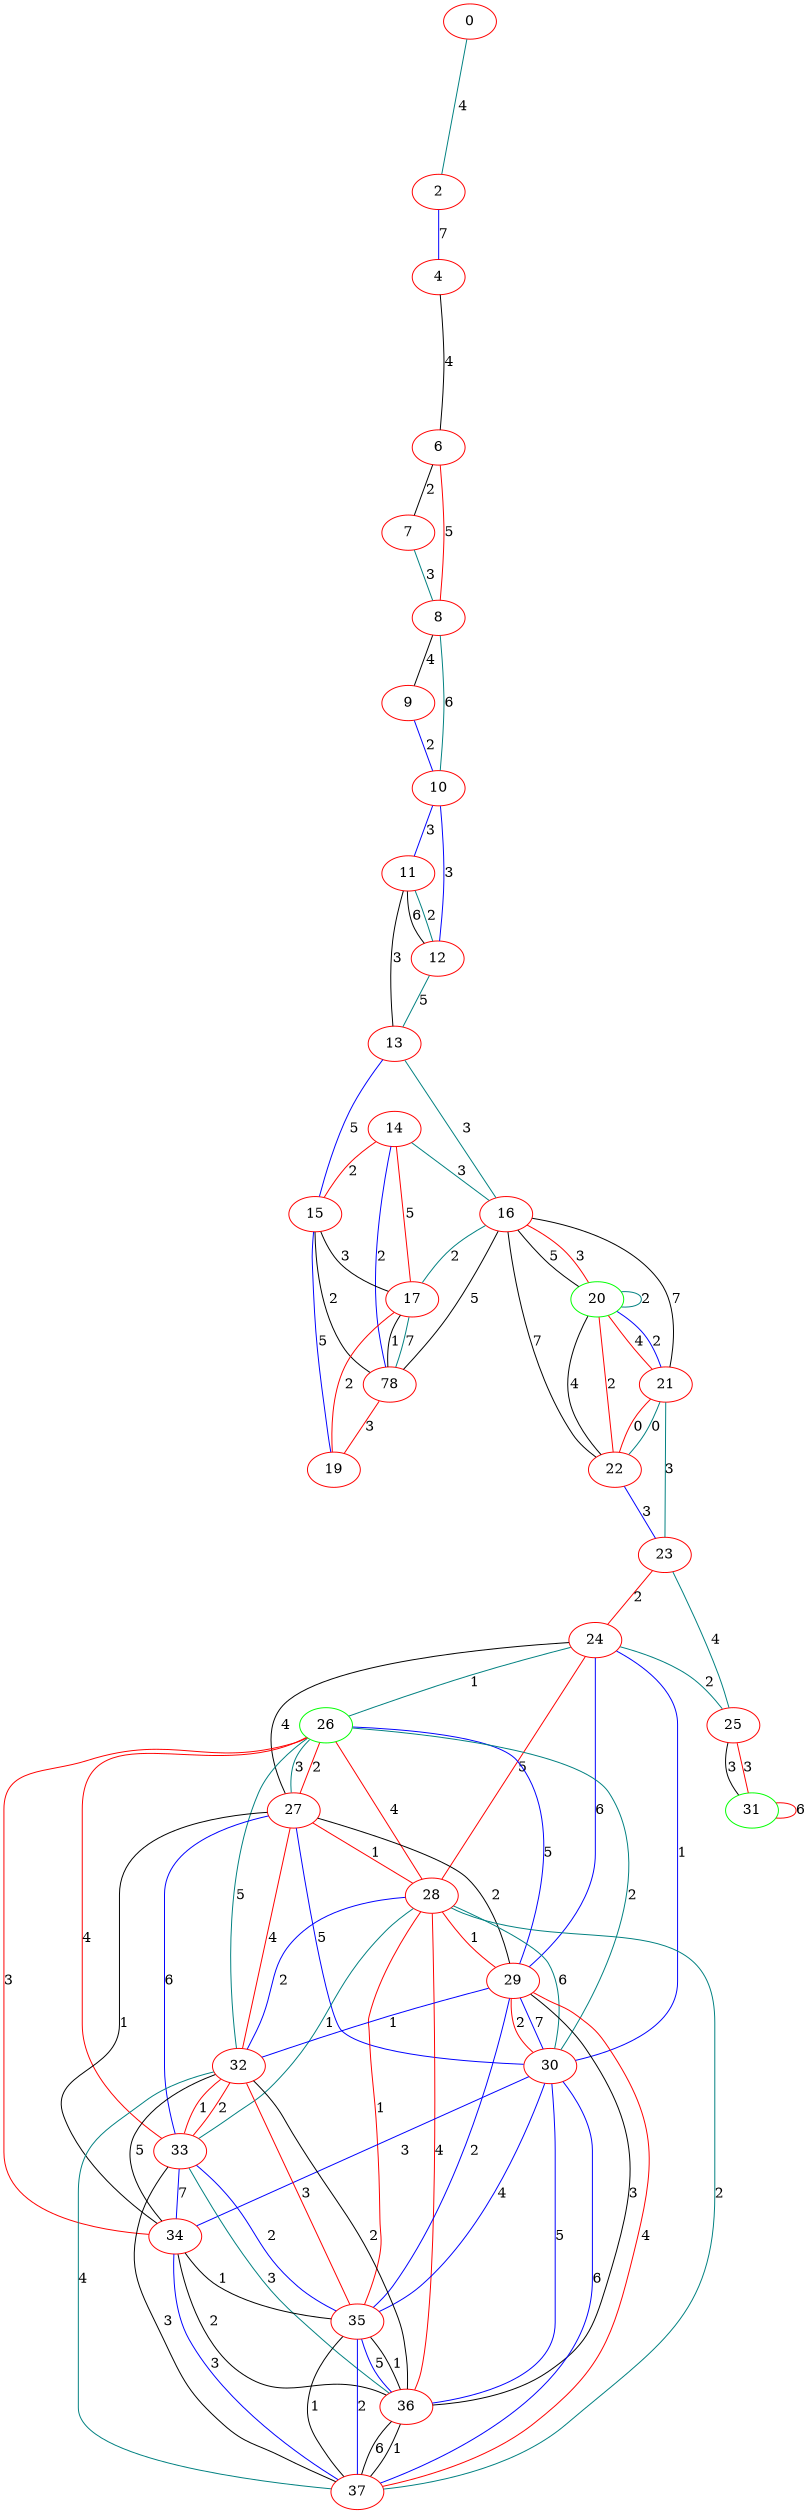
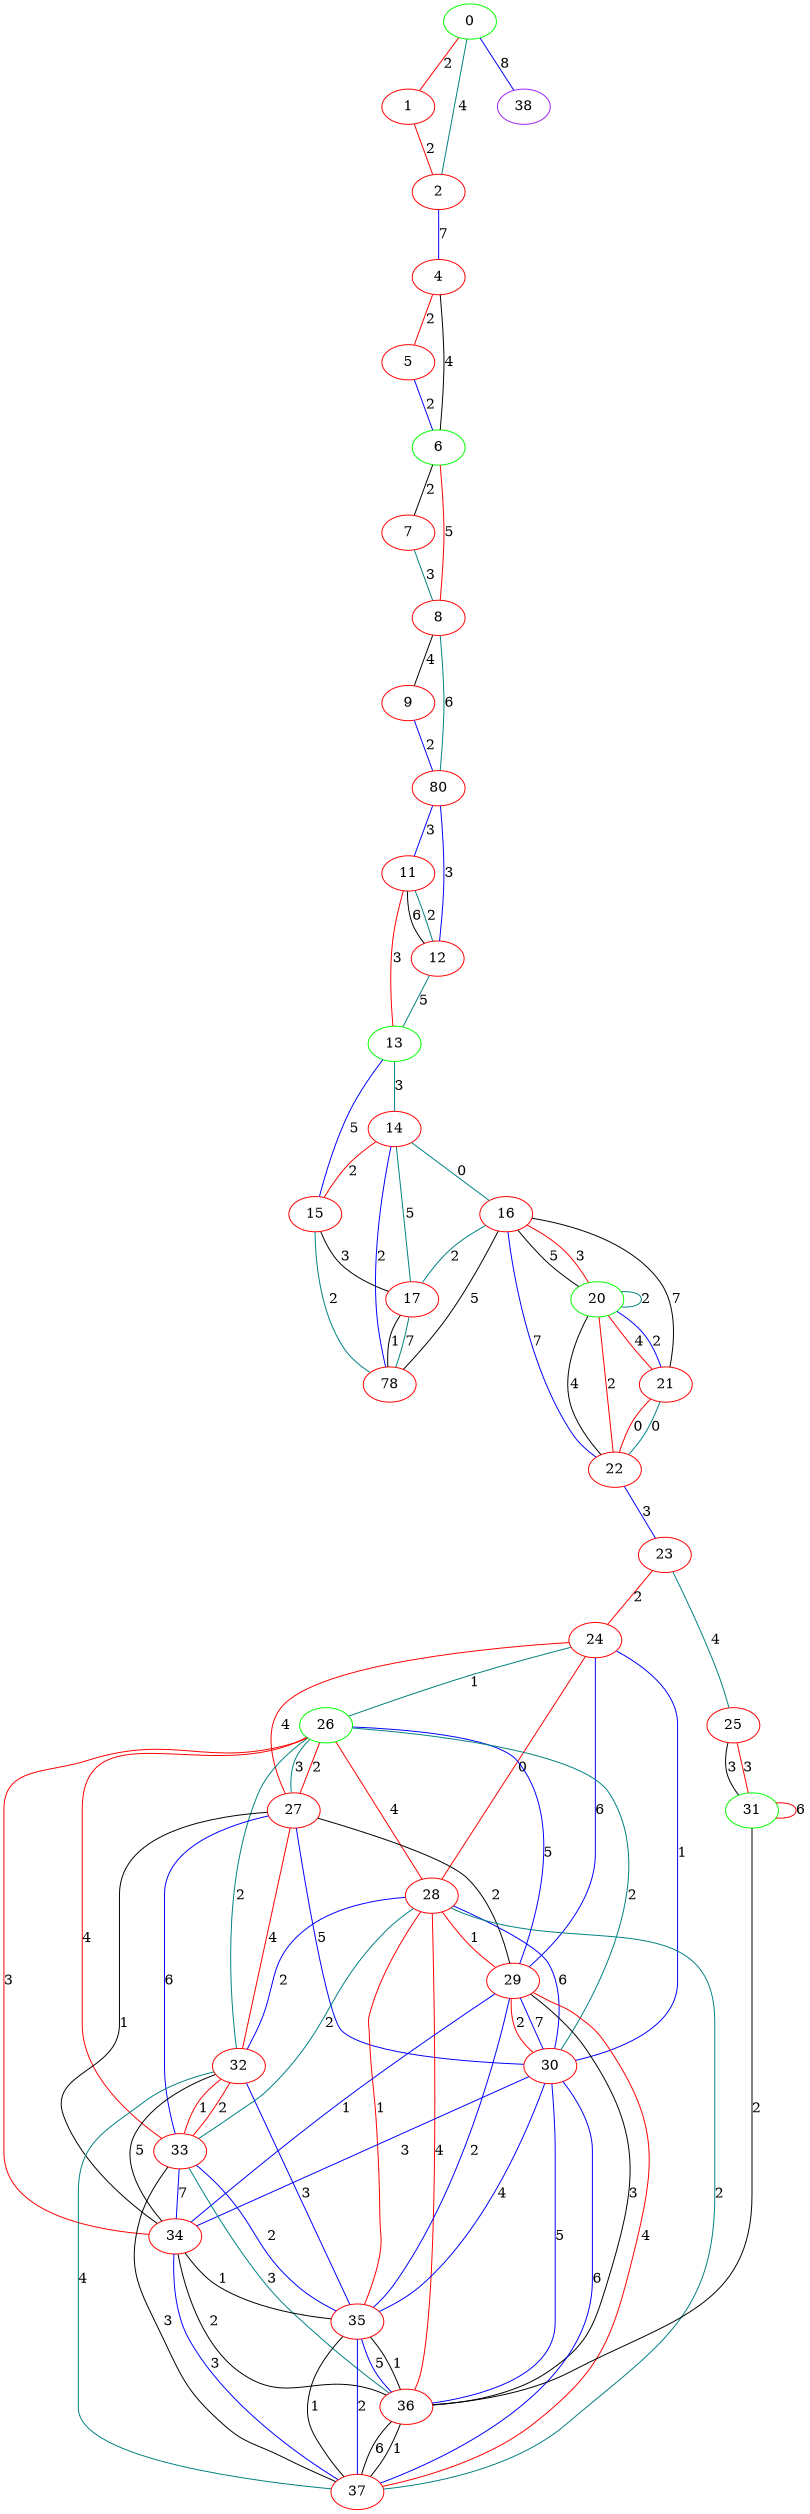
node "0": color red -> green
node "1": added
node "38": added
node "5": added
node "6": color red -> green
node "10": label "10" -> "80"
edge "11" -- "13": color black -> red
node "13": color red -> green
edge "13" -- "16": now "13" -- "14"
edge "14" -- "16": label "3" -> "0"
edge "14" -- "17": color red -> teal
edge "15" -- "78": color black -> teal
edge "16" -- "22": color black -> blue
node "19": removed
edge "21" -- "23": removed, label "3"
edge "24" -- "27": color black -> red
edge "24" -- "25": removed, label "2"
edge "24" -- "28": label "5" -> "0"
edge "27" -- "28": removed, label "1"
edge "26" -- "32": label "5" -> "2"
edge "28" -- "30": color teal -> blue
edge "29" -- "32": now "29" -- "34"
edge "28" -- "33": label "1" -> "2"
edge "32" -- "35": color red -> blue
edge "32" -- "36": now "31" -- "36"
